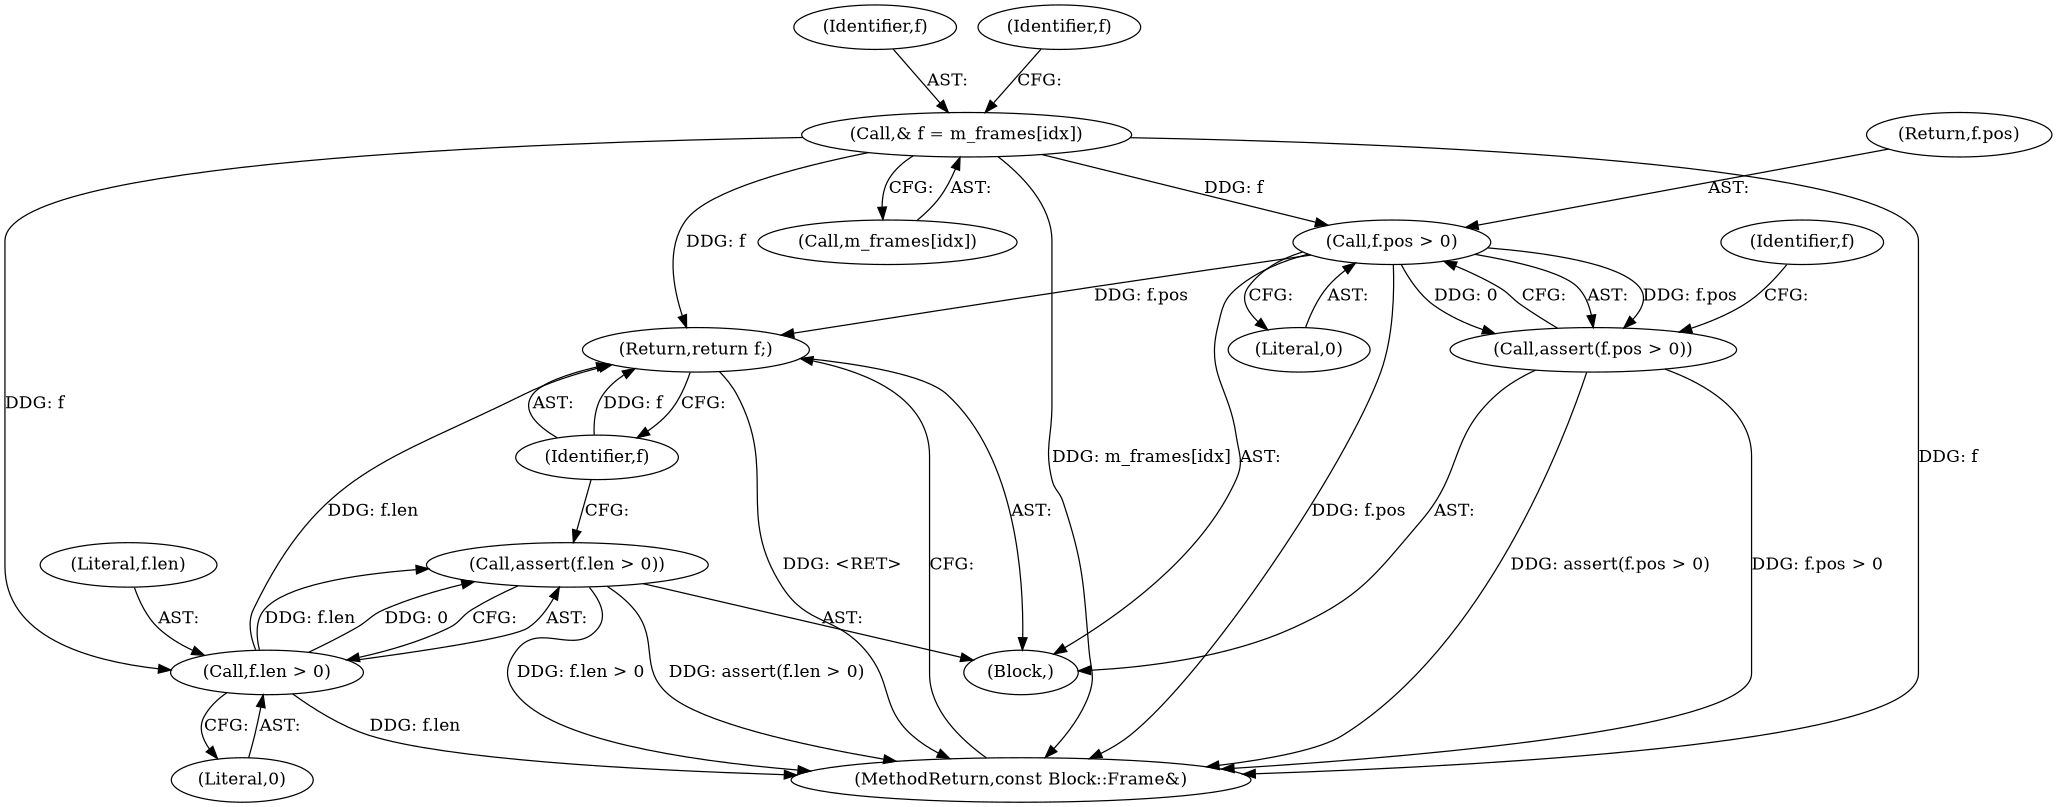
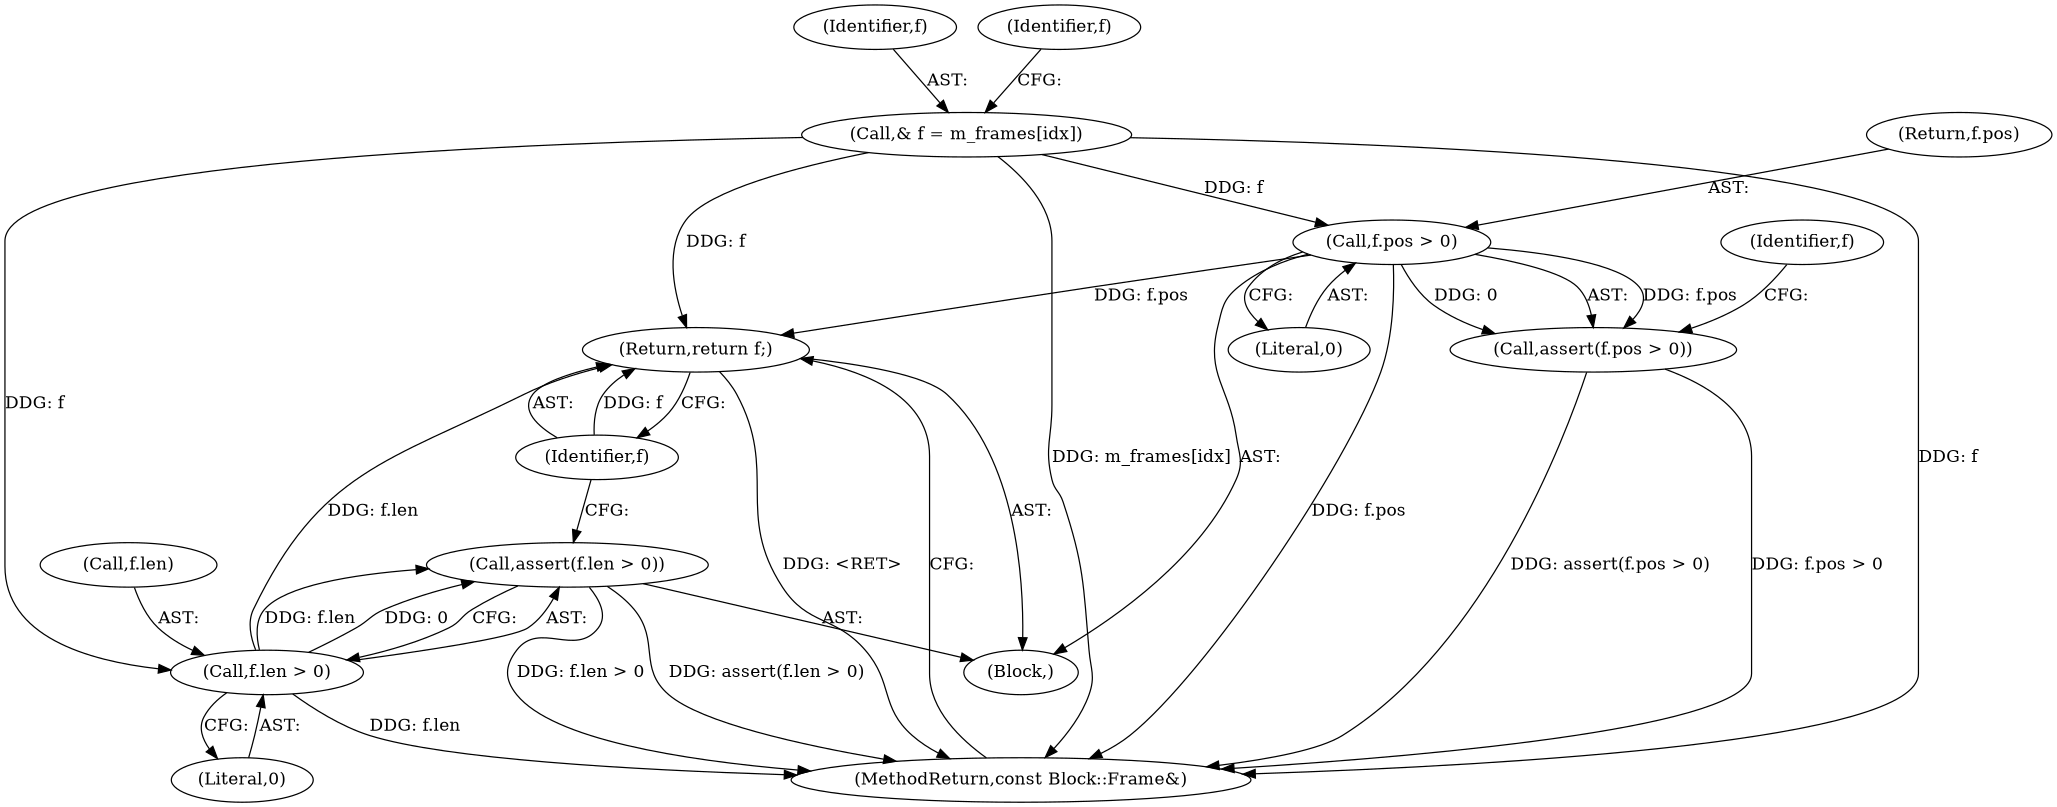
node "(Call,m_frames[idx])": removed
edge "(Call,assert(f.pos > 0))" -> "(Call,f.pos > 0)": removed, label "CFG:"
node "(Literal,f.len)": label "(Literal,f.len)" -> "(Call,f.len)"
edge "(Call,assert(f.pos > 0))" -> "(Block,)": removed, label "AST:"
